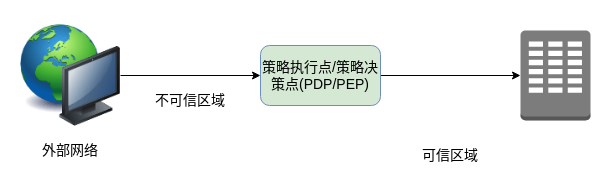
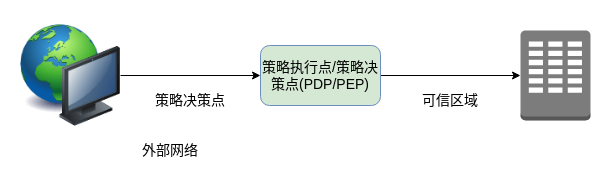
node "不可信区域": label "不可信区域" -> "策略决策点"
node "外部网络": moved (71, 151) -> (171, 151)
node "可信区域": moved (451, 156) -> (451, 101)
